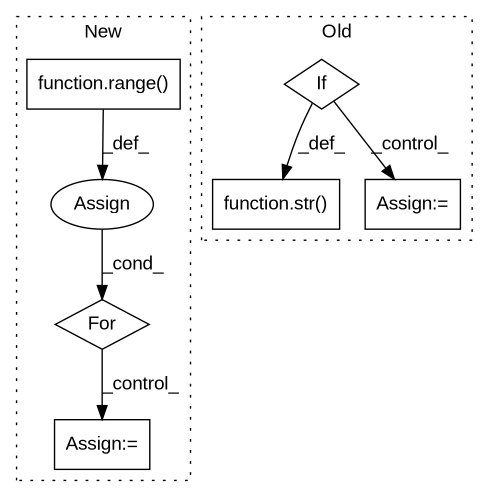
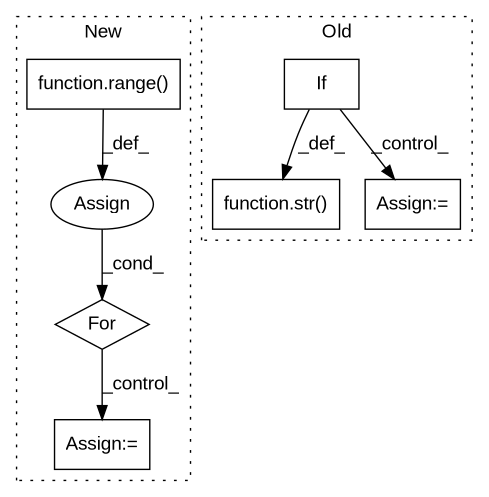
node "If": shape diamond -> box
